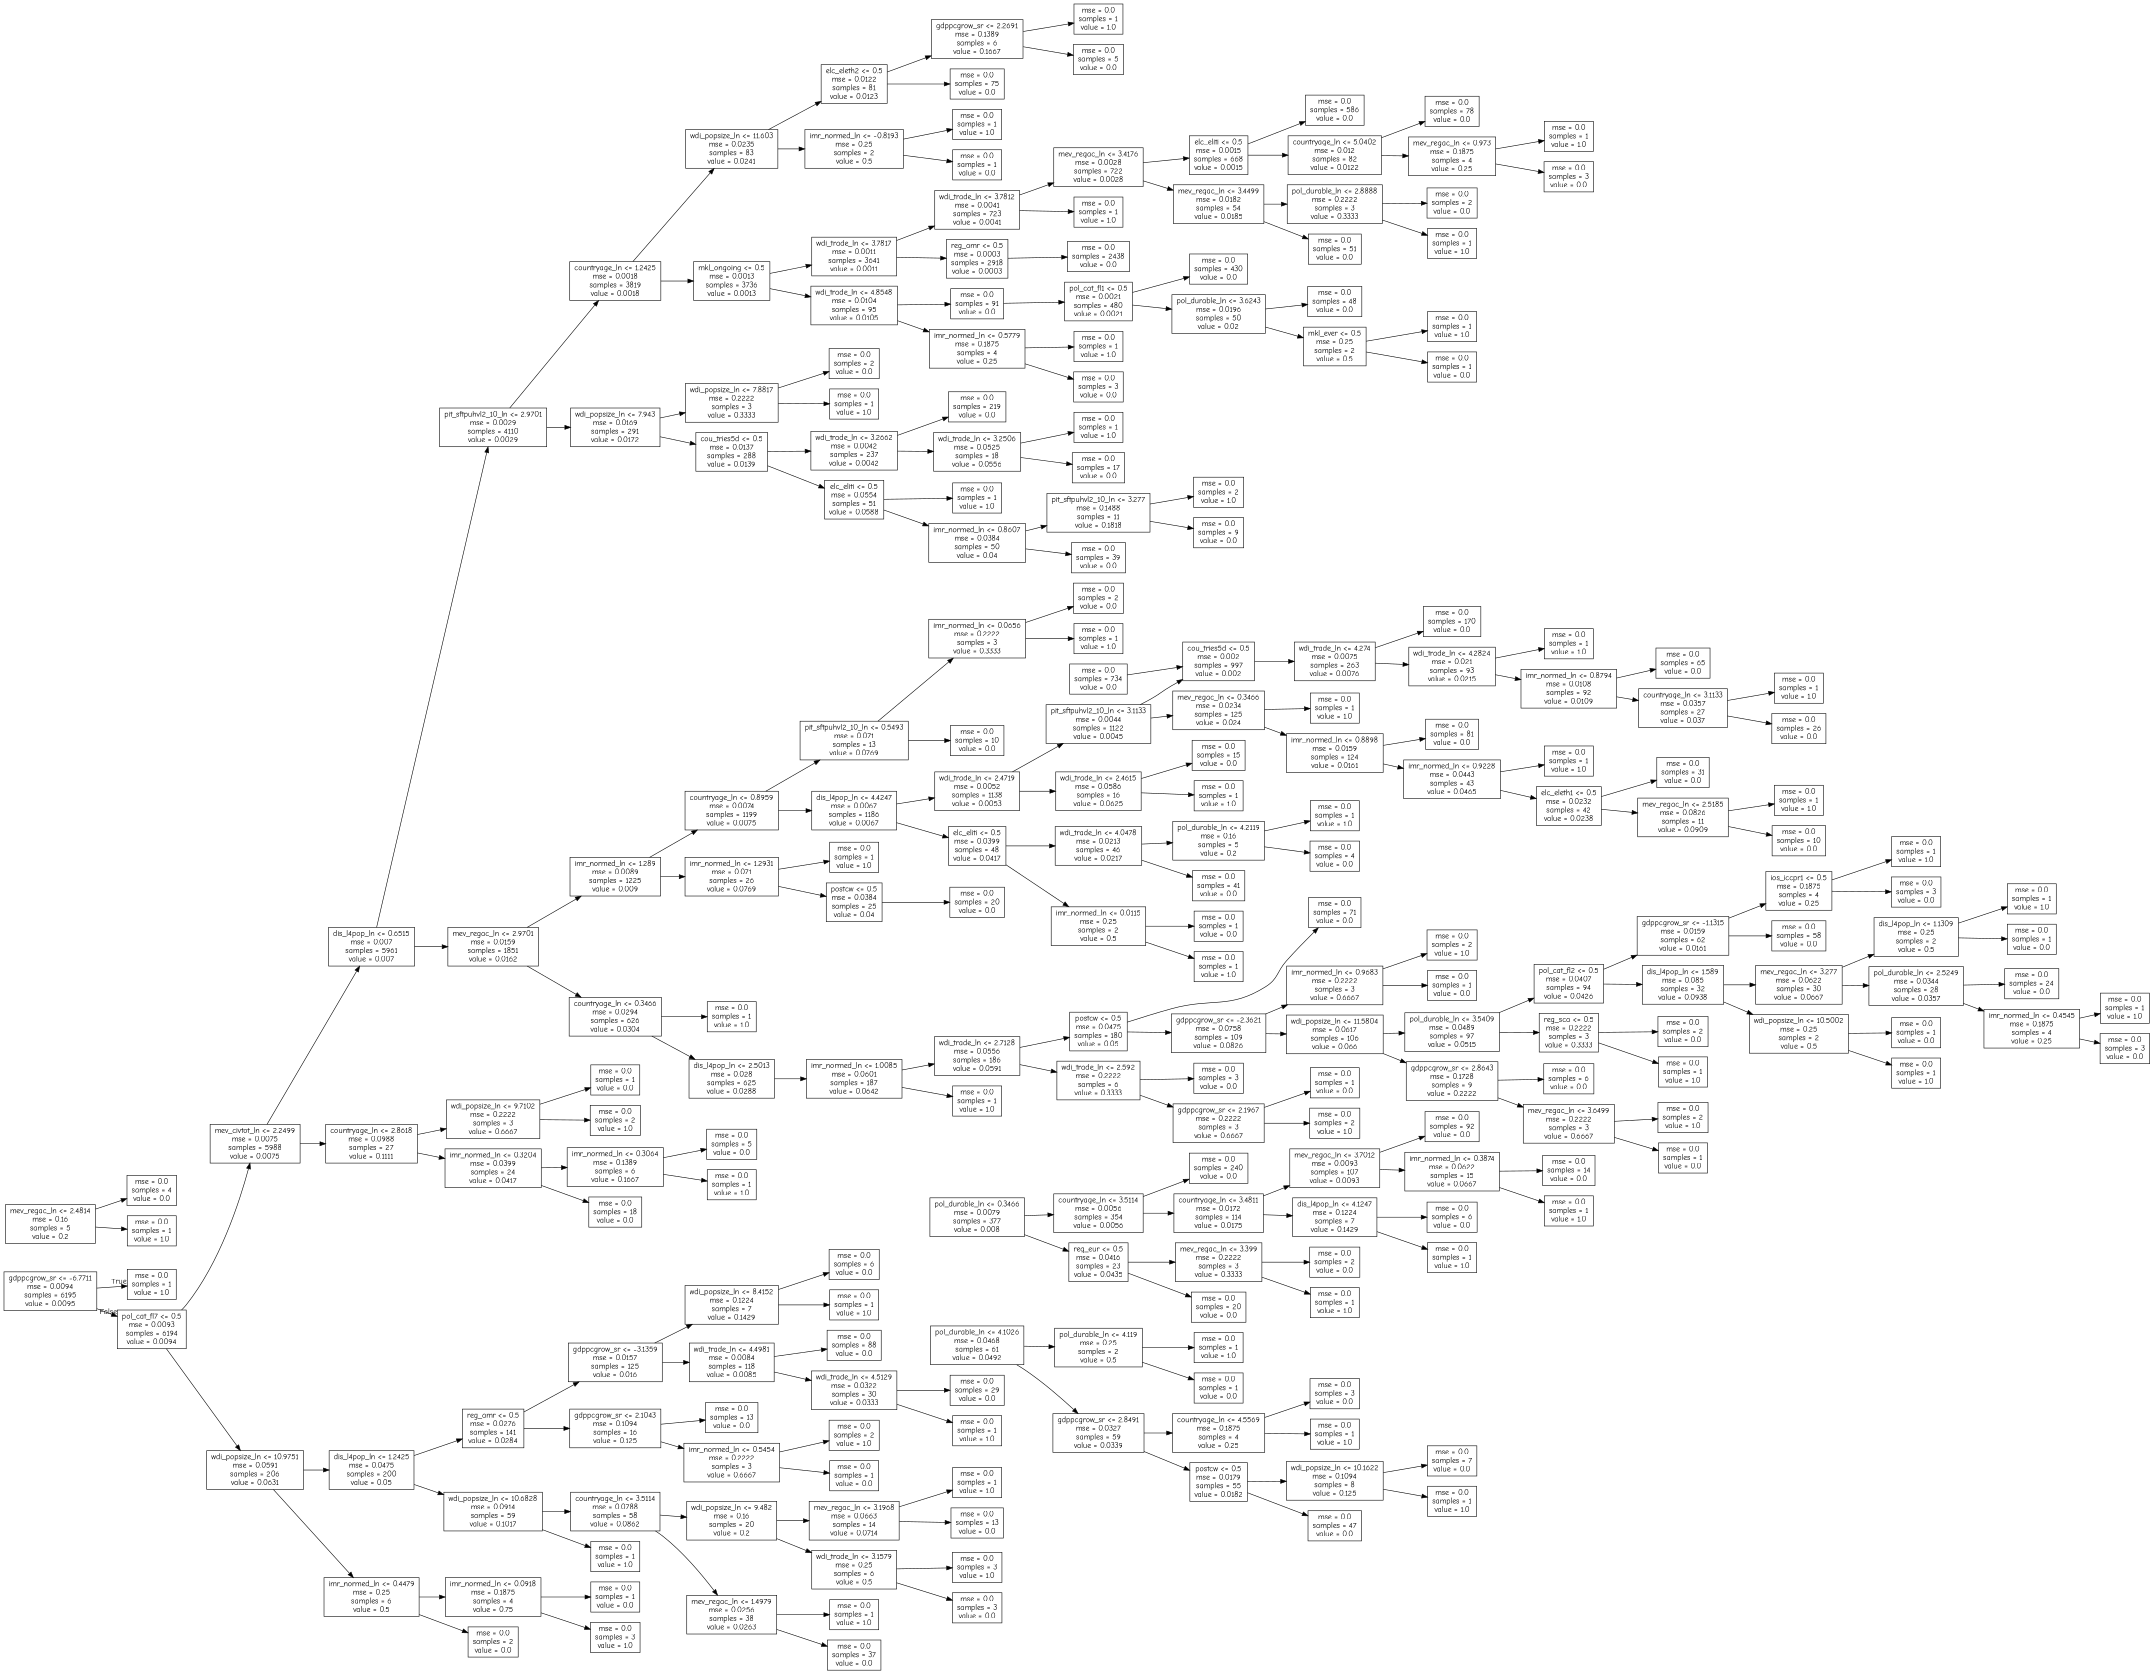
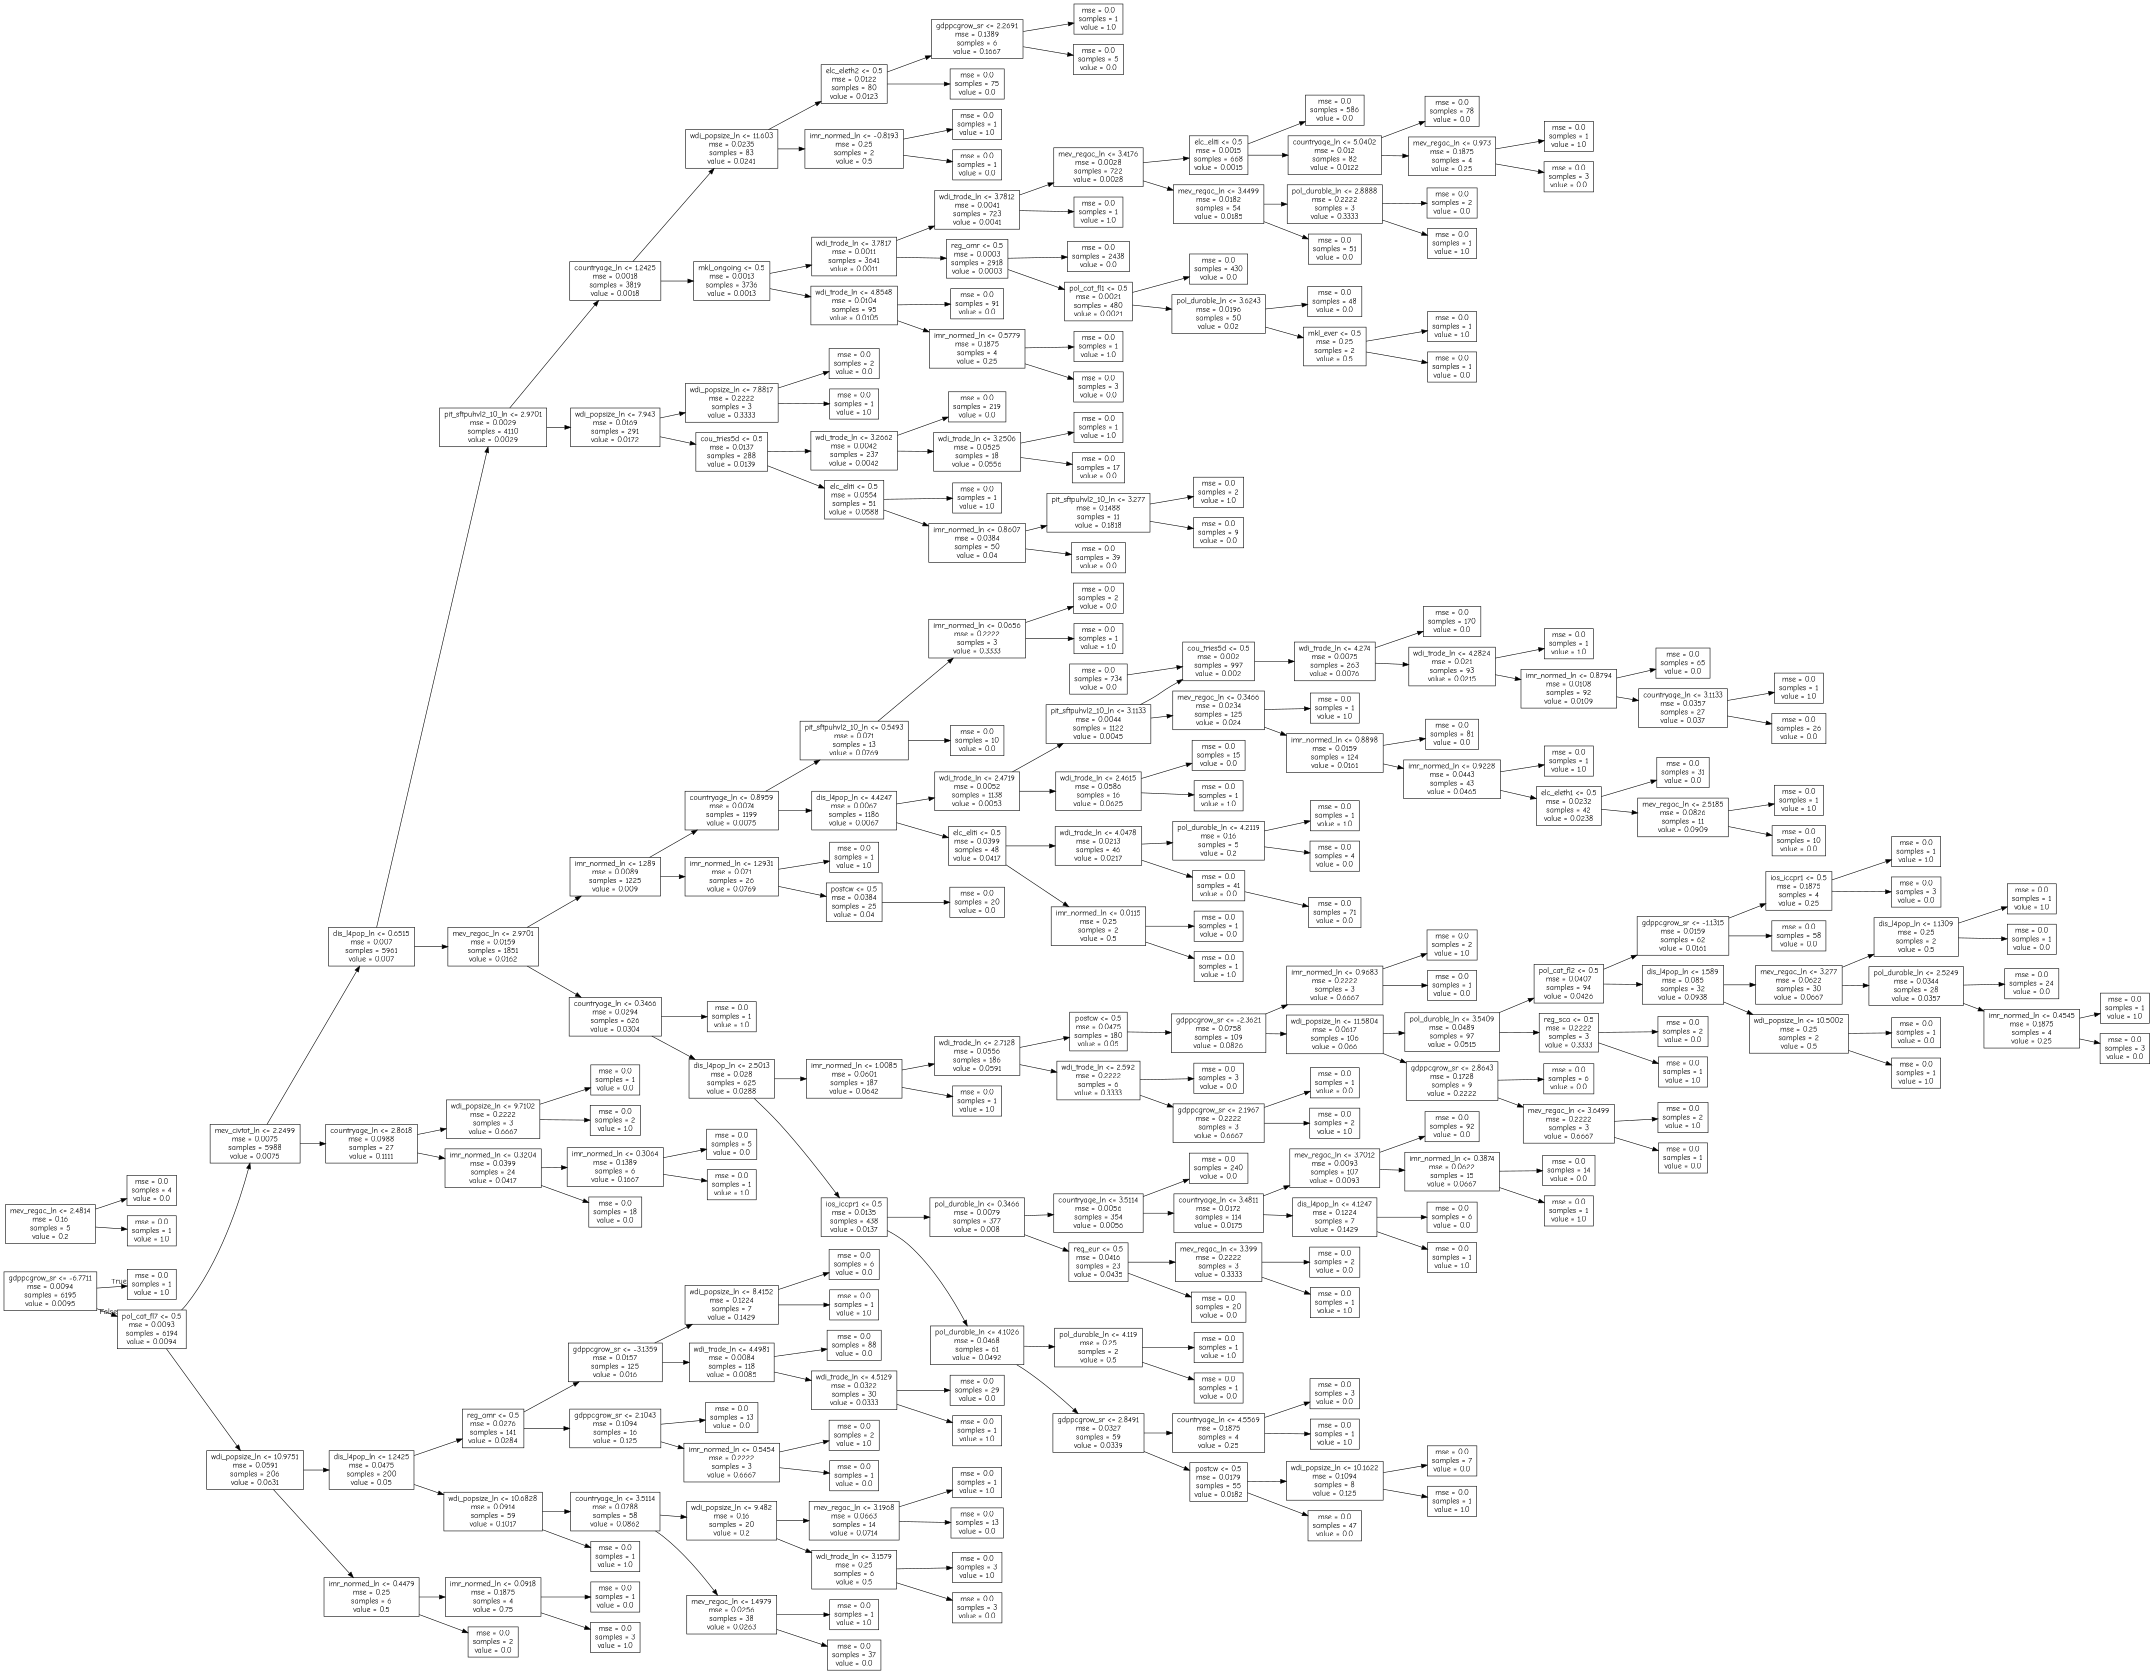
node "elc_eleth2 <= 0.5 mse = 0.0122 samples = 81 value = 0.0123": label "elc_eleth2 <= 0.5 mse = 0.0122 samples = 81 value = 0.0123" -> "elc_eleth2 <= 0.5 mse = 0.0122 samples = 80 value = 0.0123"
edge "mse = 0.0 samples = 91 value = 0.0" -> "pol_cat_fl1 <= 0.5 mse = 0.0021 samples = 480 value = 0.0021": now "reg_amr <= 0.5 mse = 0.0003 samples = 2918 value = 0.0003" -> "pol_cat_fl1 <= 0.5 mse = 0.0021 samples = 480 value = 0.0021"
edge "postcw <= 0.5 mse = 0.0475 samples = 180 value = 0.05" -> "mse = 0.0 samples = 71 value = 0.0": now "mse = 0.0 samples = 41 value = 0.0" -> "mse = 0.0 samples = 71 value = 0.0"
node "ios_iccpr1 <= 0.5 mse = 0.0135 samples = 438 value = 0.0137": added
